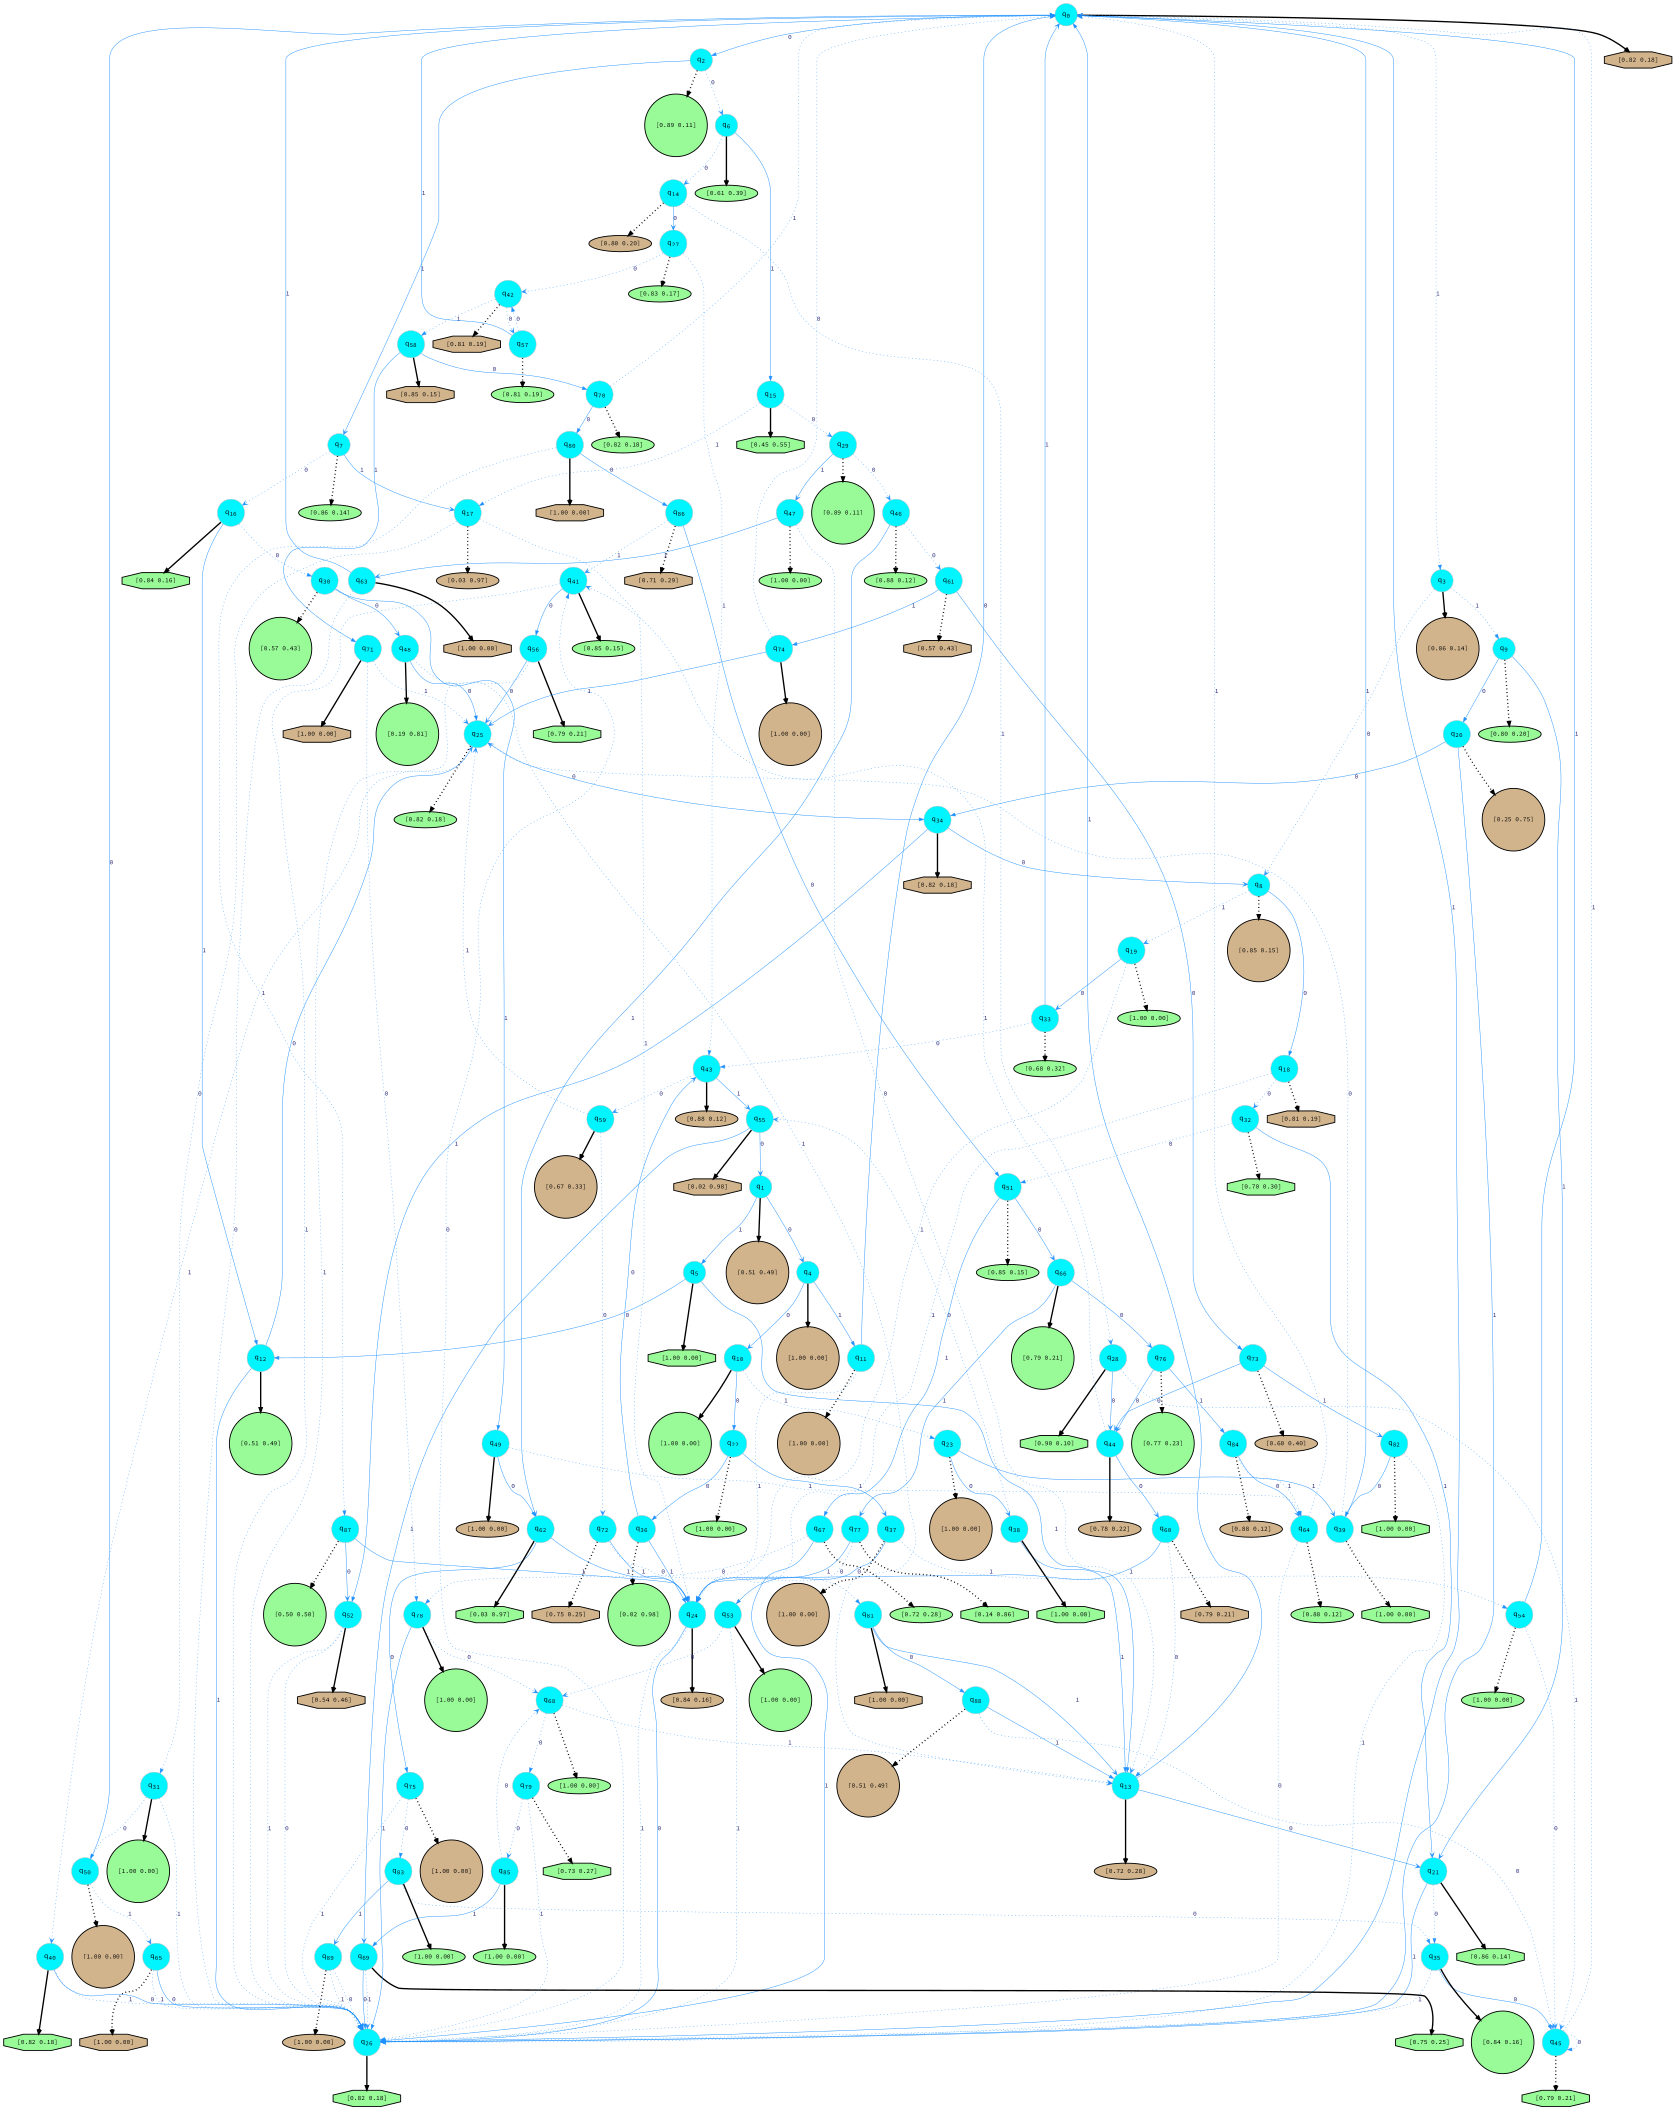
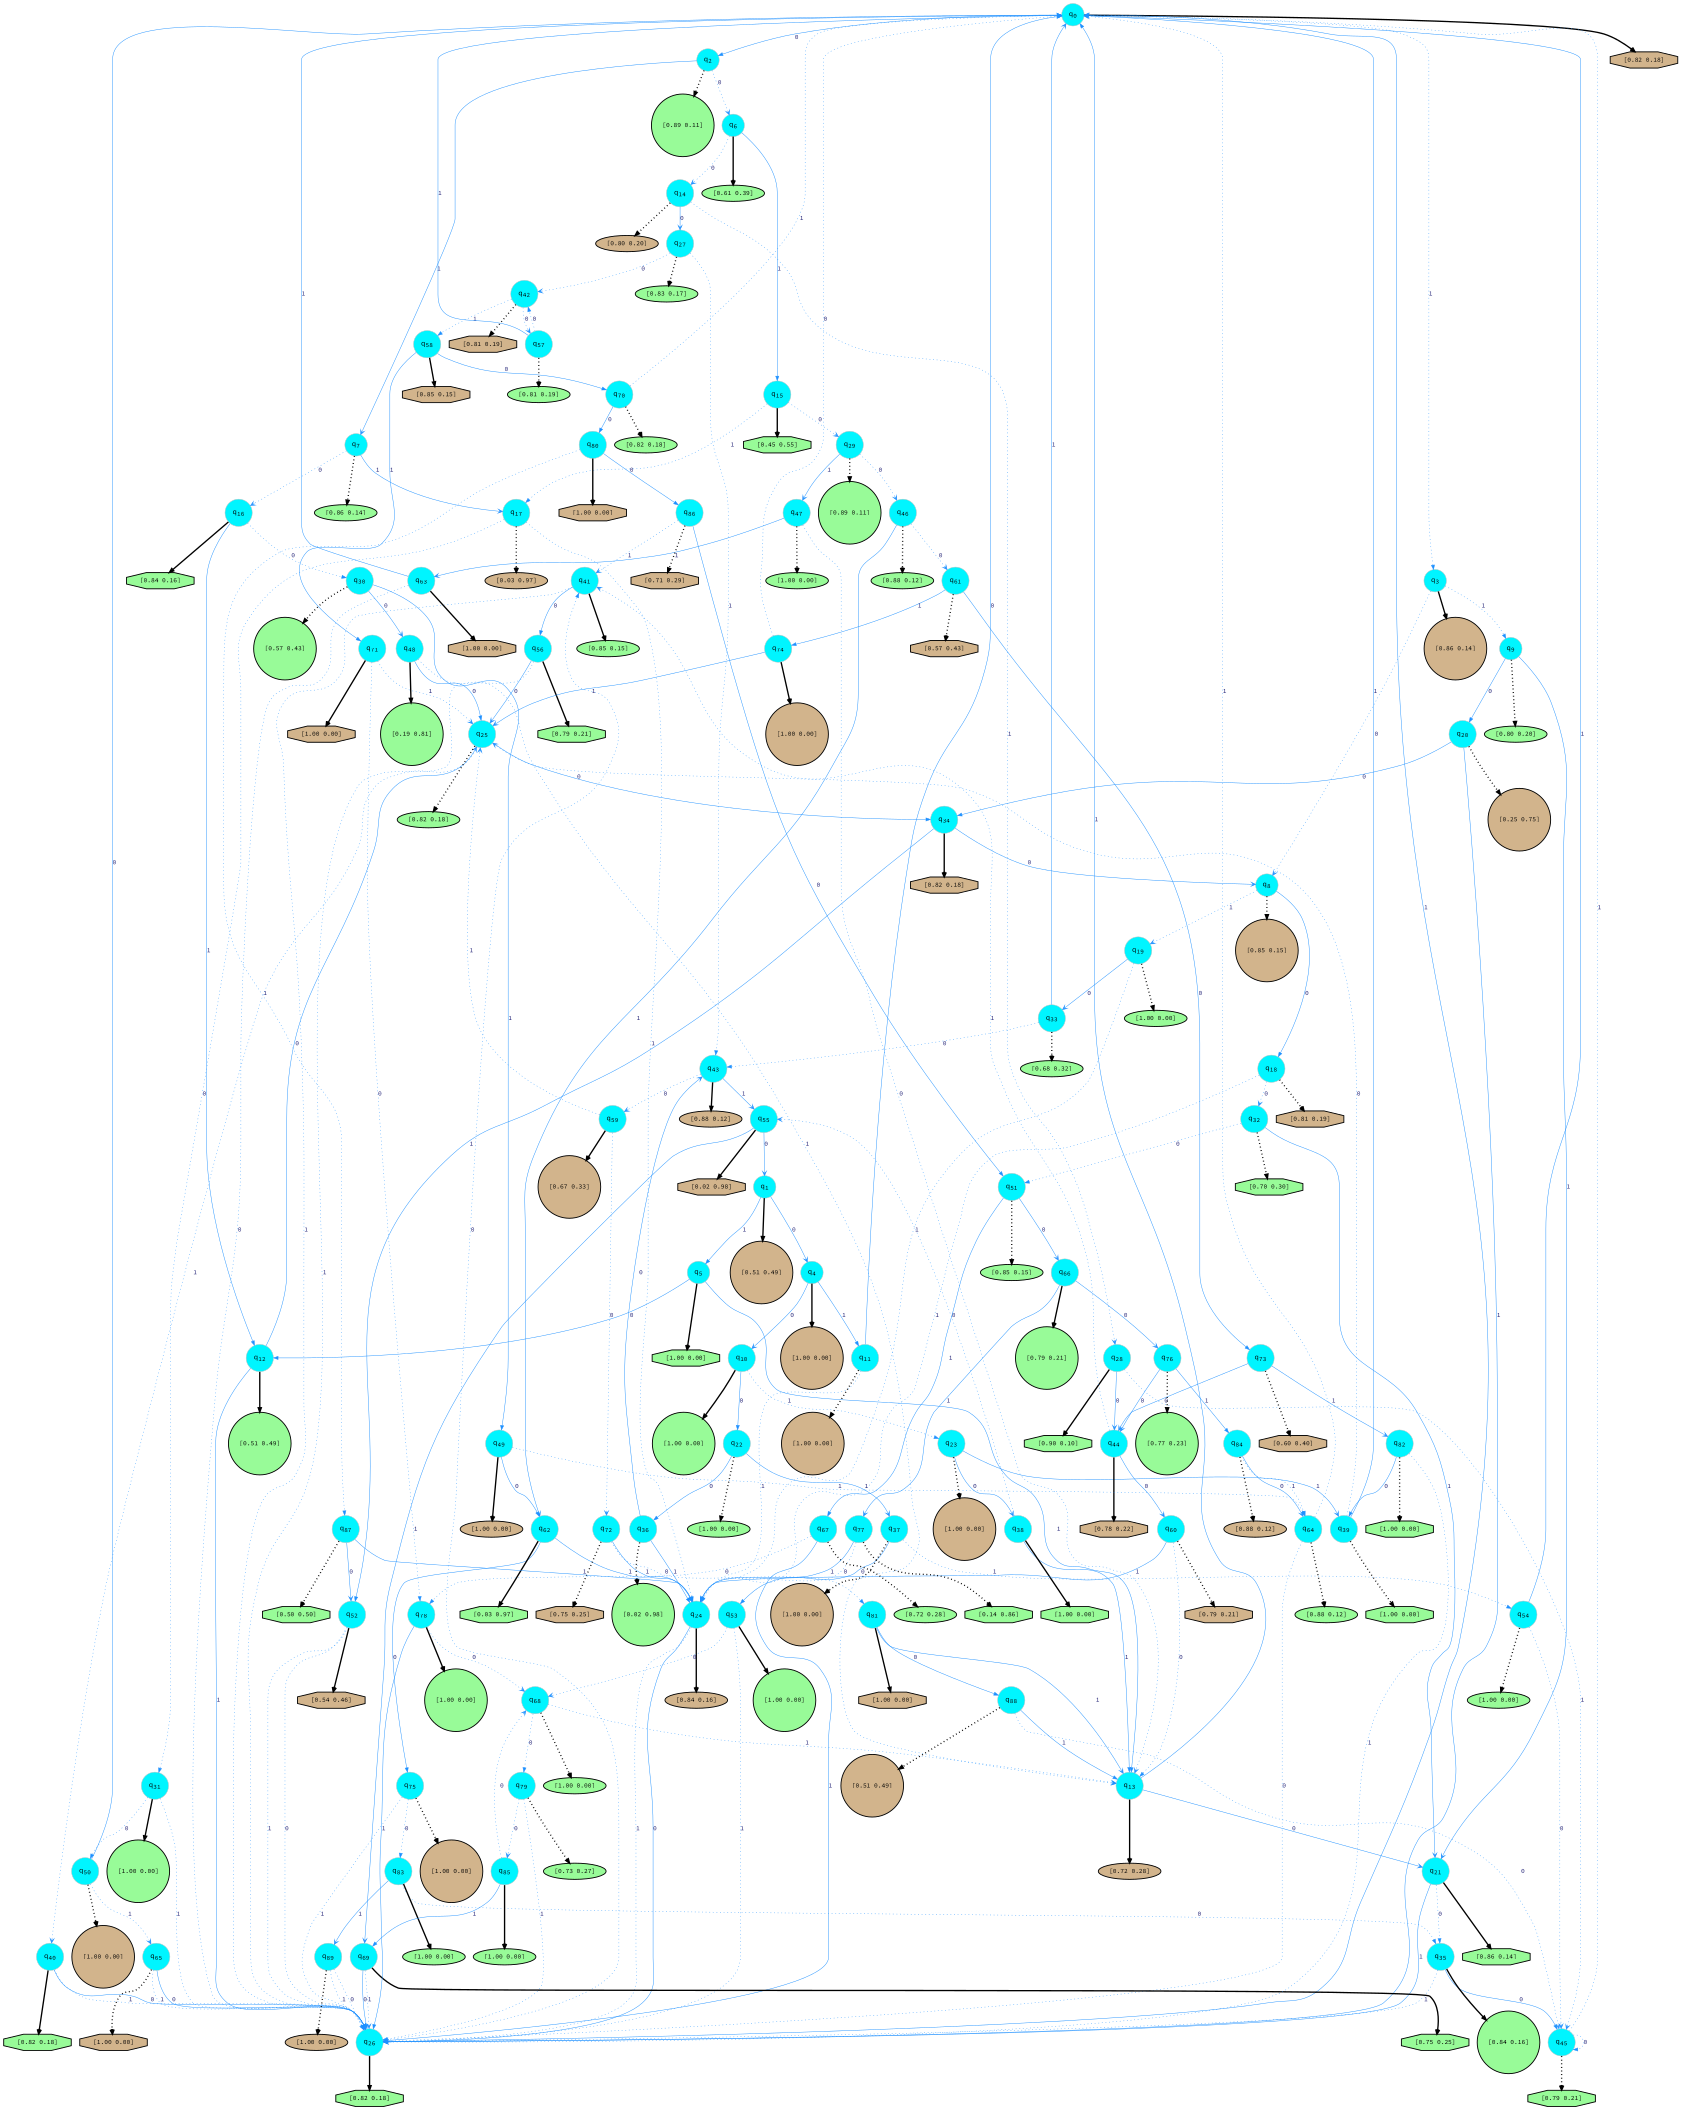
node "[0.60 0.40]": shape ellipse -> octagon
node "[0.78 0.22]": shape ellipse -> octagon
node "[0.50 0.50]": shape circle -> octagon
node "[0.73 0.27]": shape octagon -> ellipse
